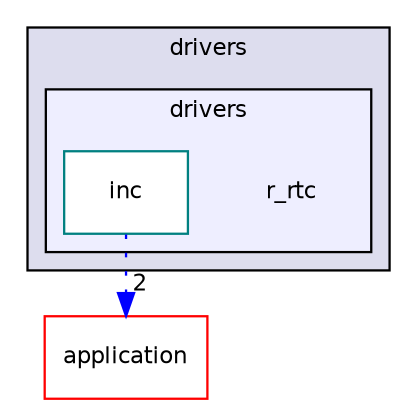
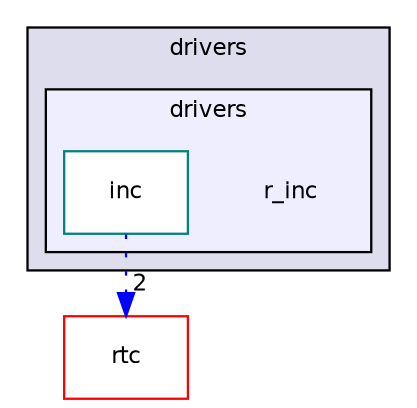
node "r_rtc": label "r_rtc" -> "r_inc"
node "application": label "application" -> "rtc"
